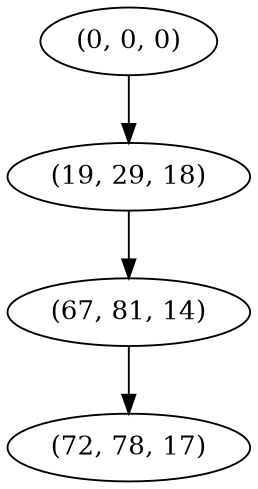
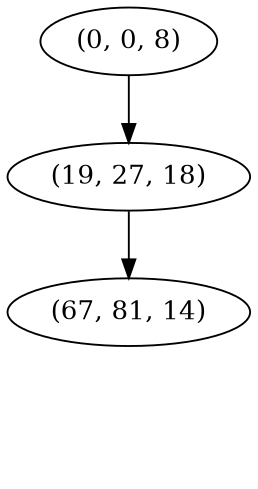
node "(0, 0, 0)": label "(0, 0, 0)" -> "(0, 0, 8)"
node "(19, 29, 18)": label "(19, 29, 18)" -> "(19, 27, 18)"
node "(72, 78, 17)": removed
